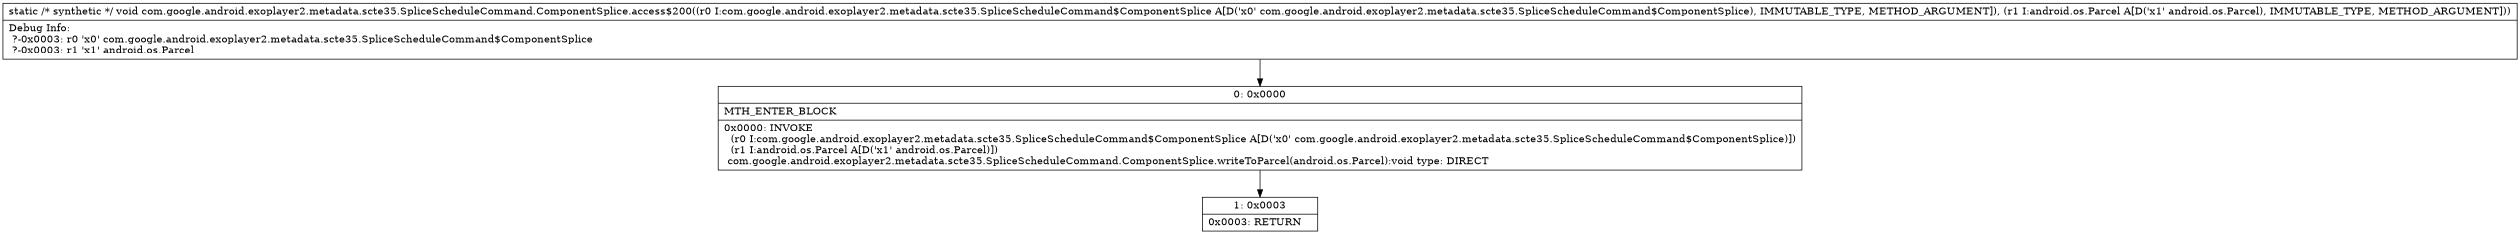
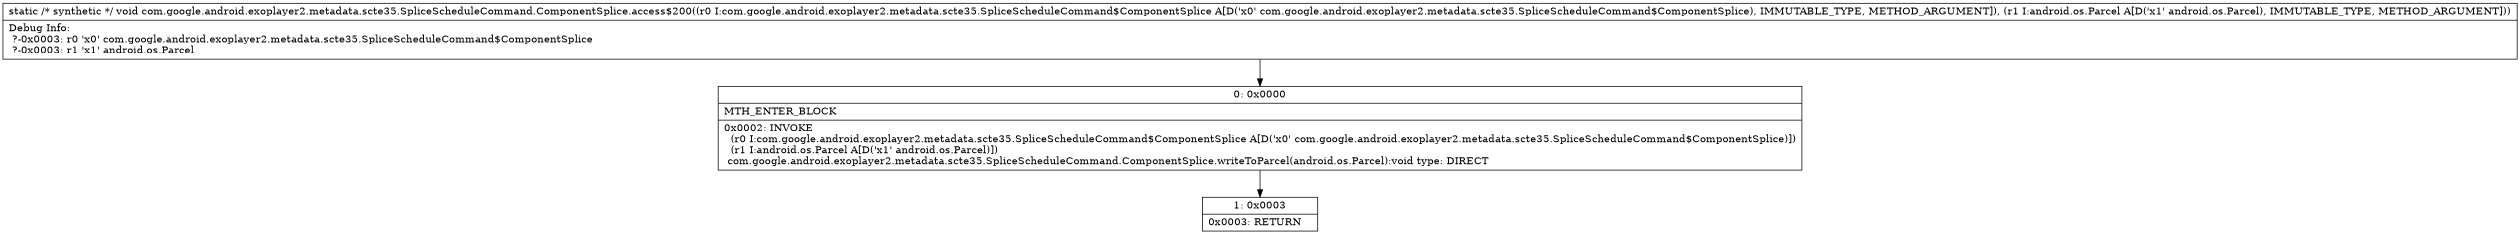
node "0: 0x0000": text "0x0000: INVOKE" -> "0x0002: INVOKE"
